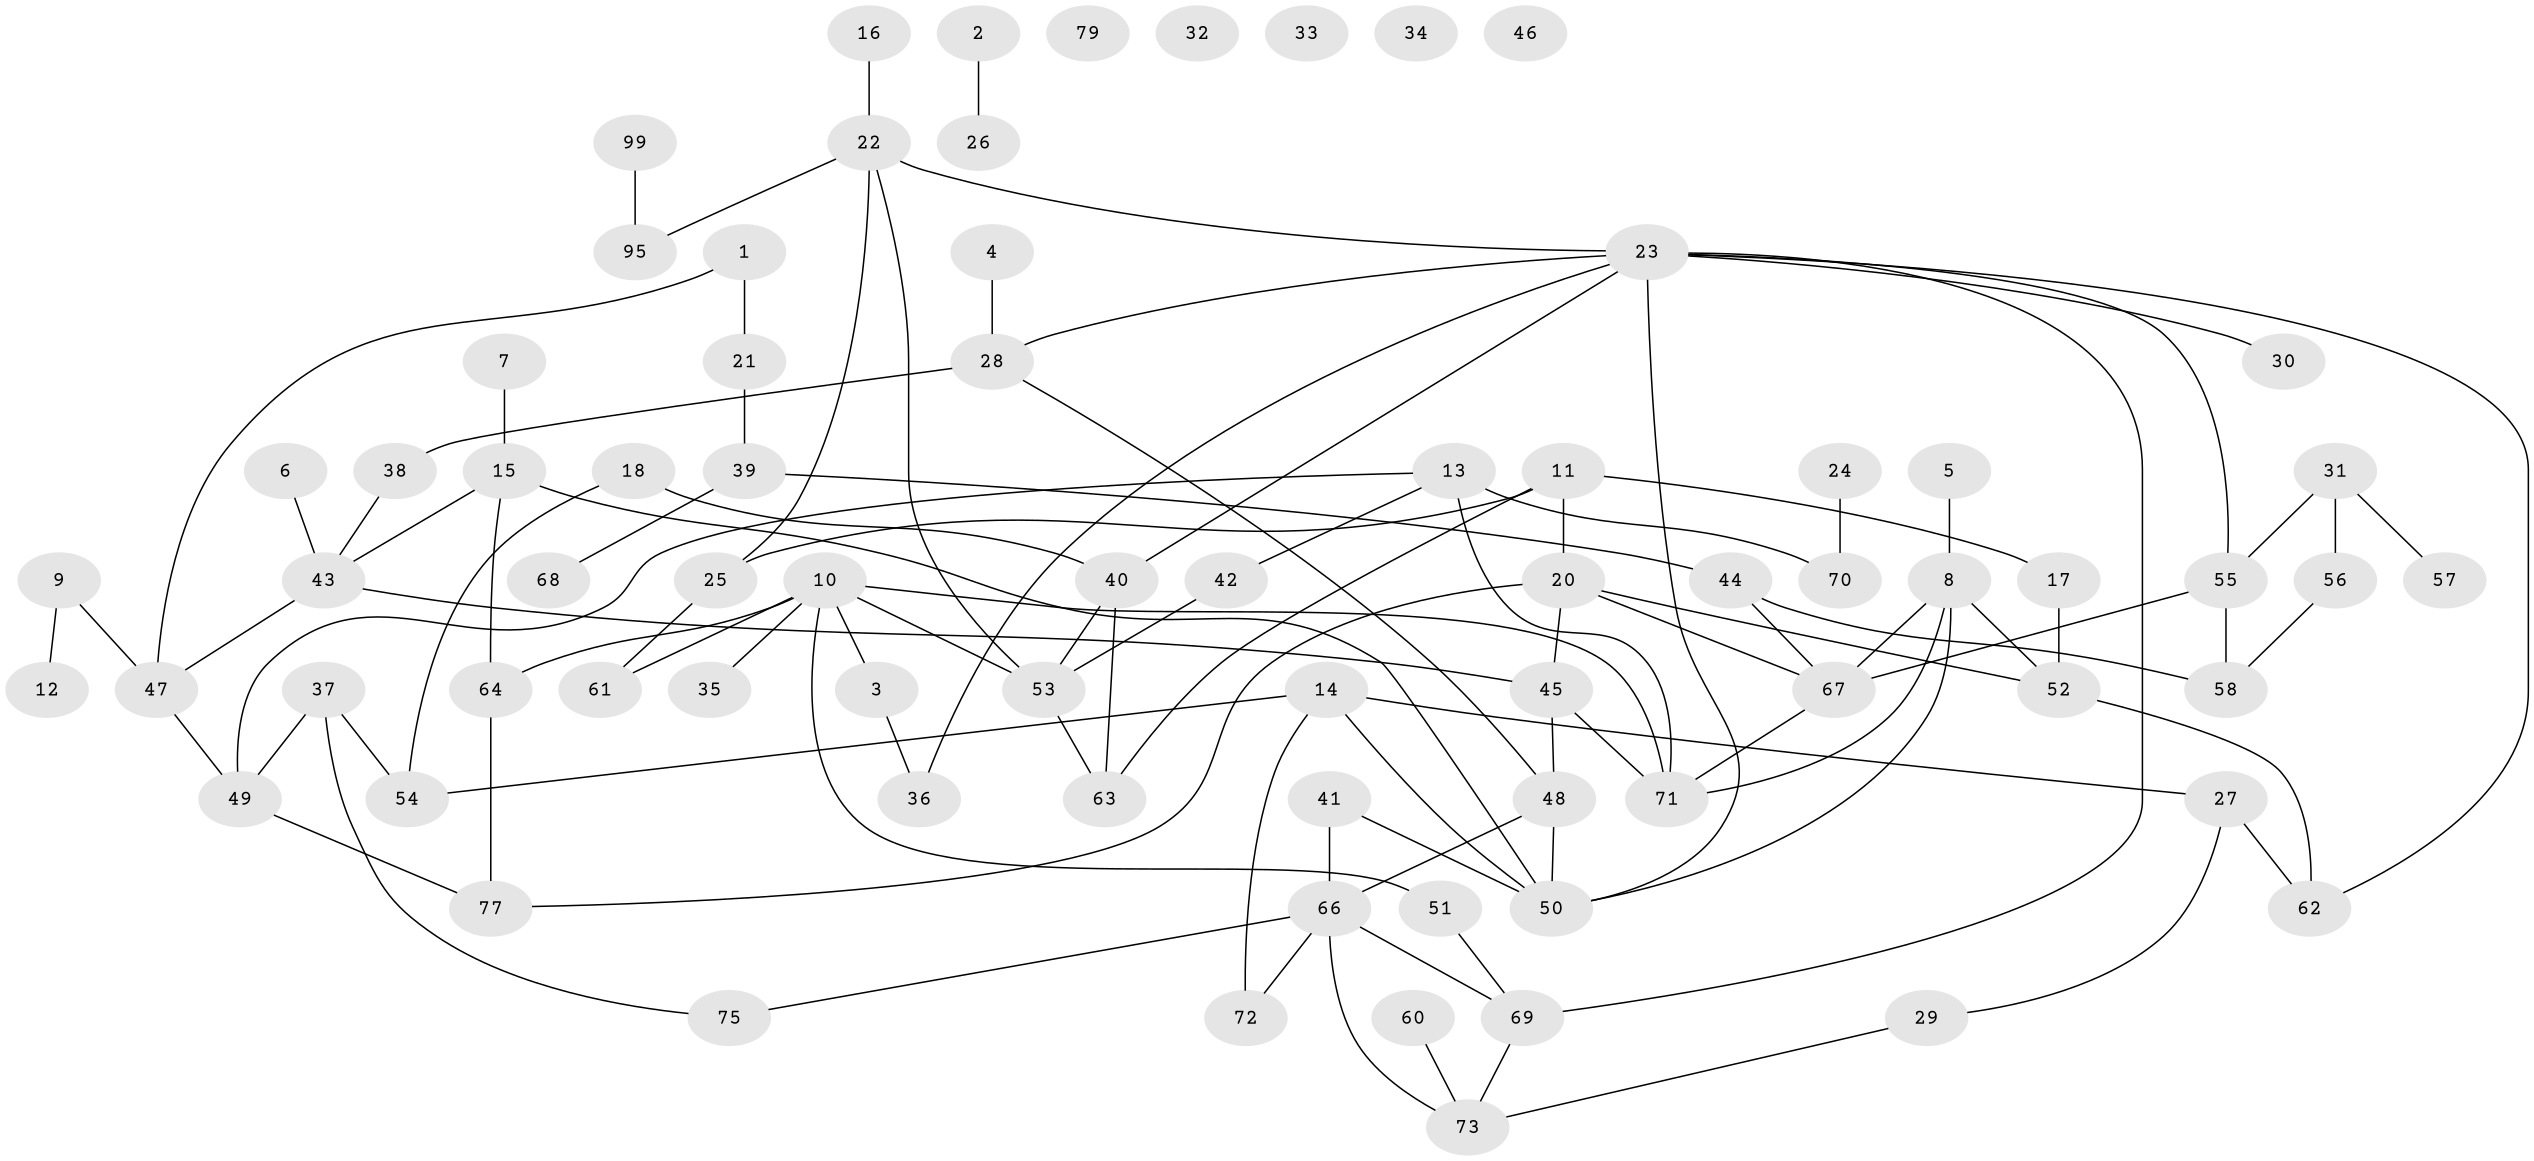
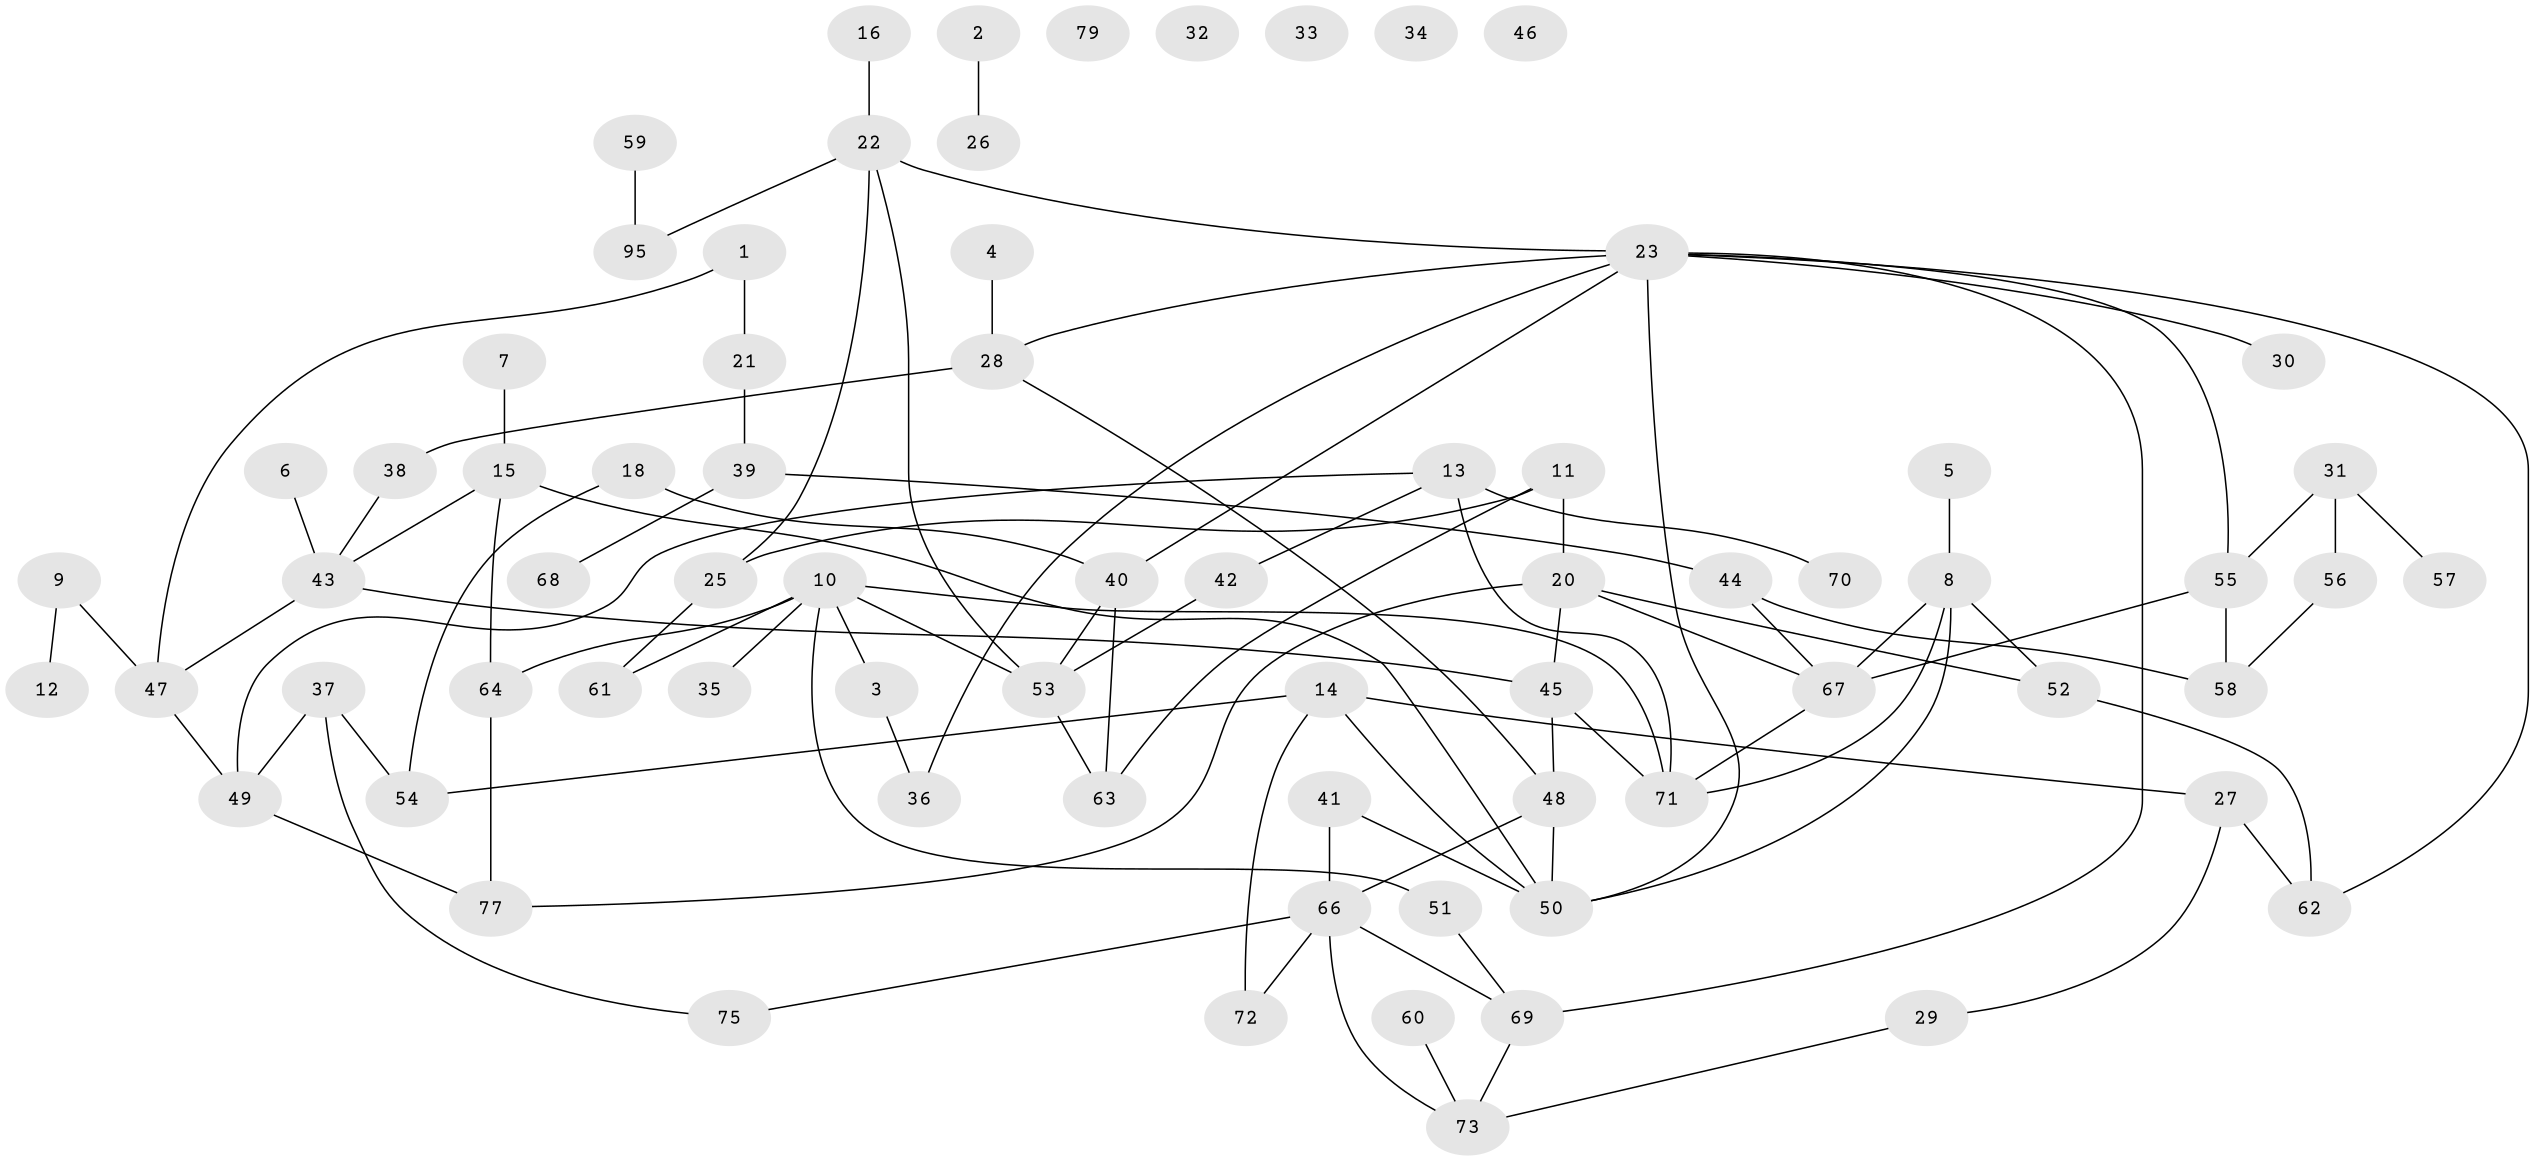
node "99": label "99" -> "59"
node "24": removed
node "17": removed
